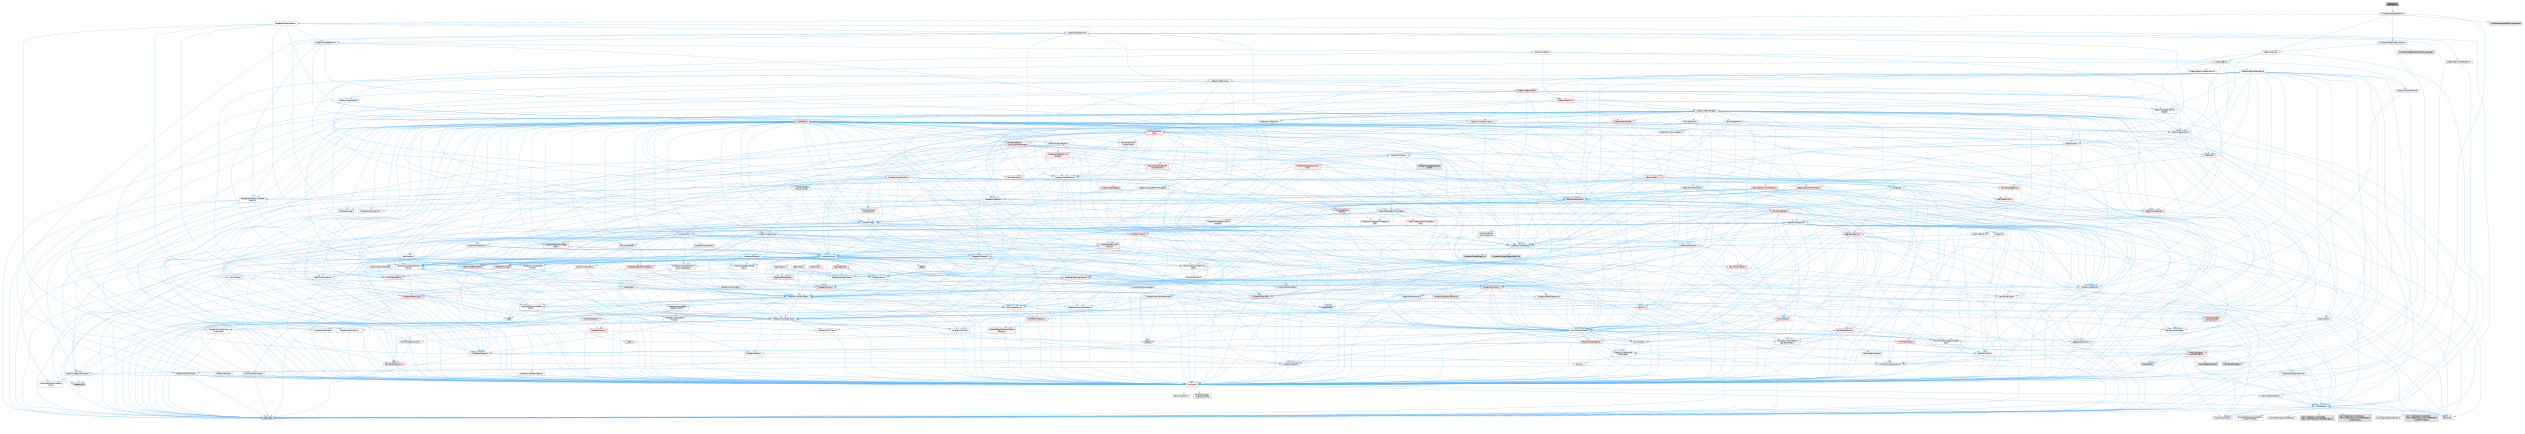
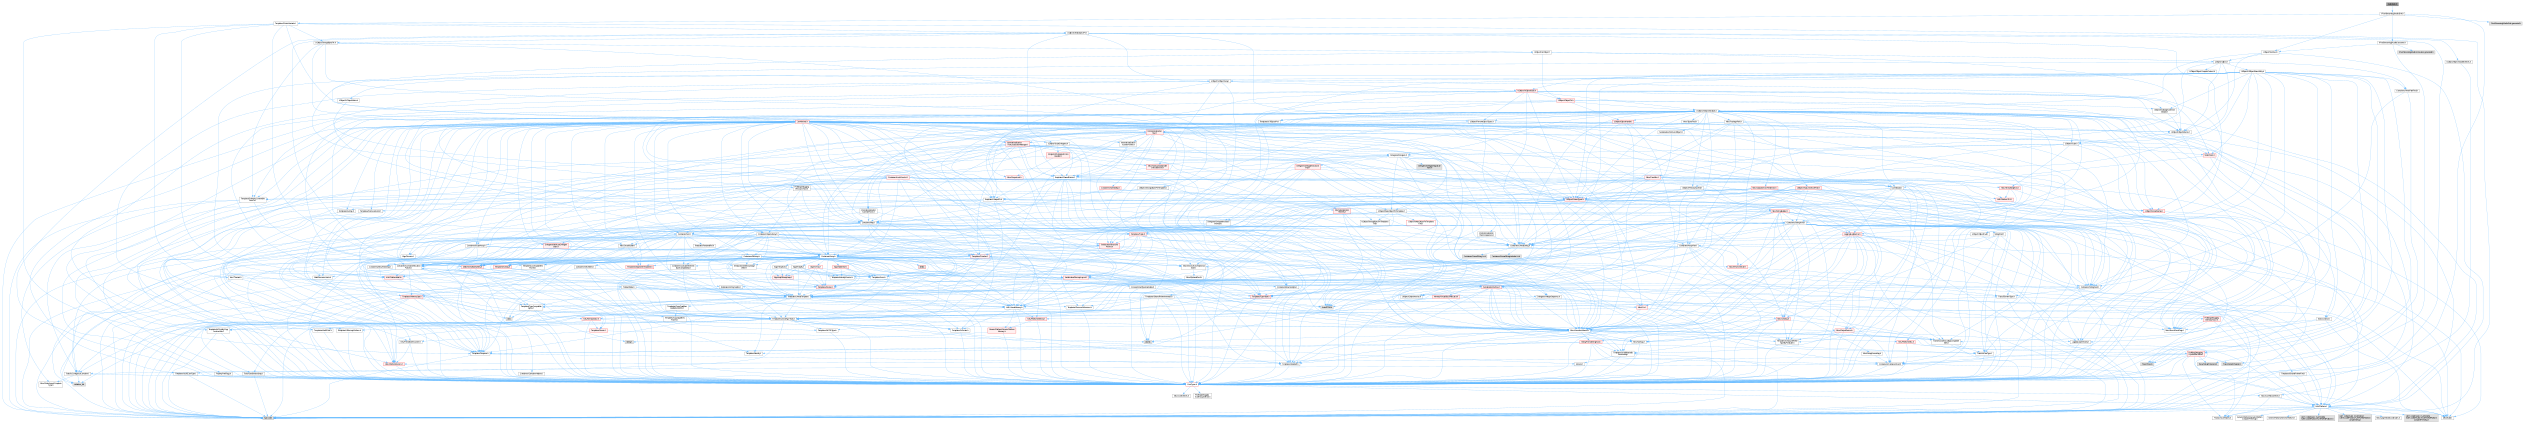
node "Templates/IsArithmetic.h": label "Templates/IsArithmetic.h" -> "Templates/UMemoryDefines.h"
node "inl.h": label "inl.h" -> "string.h"
